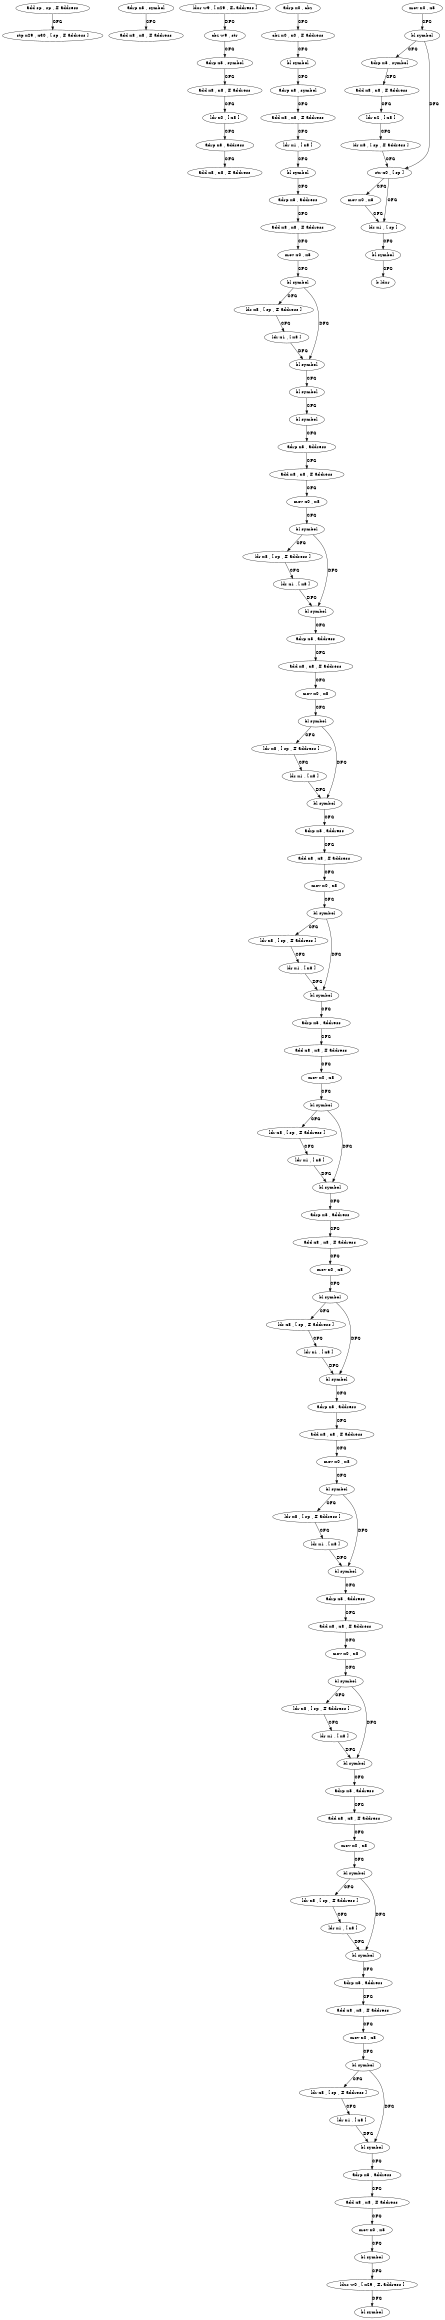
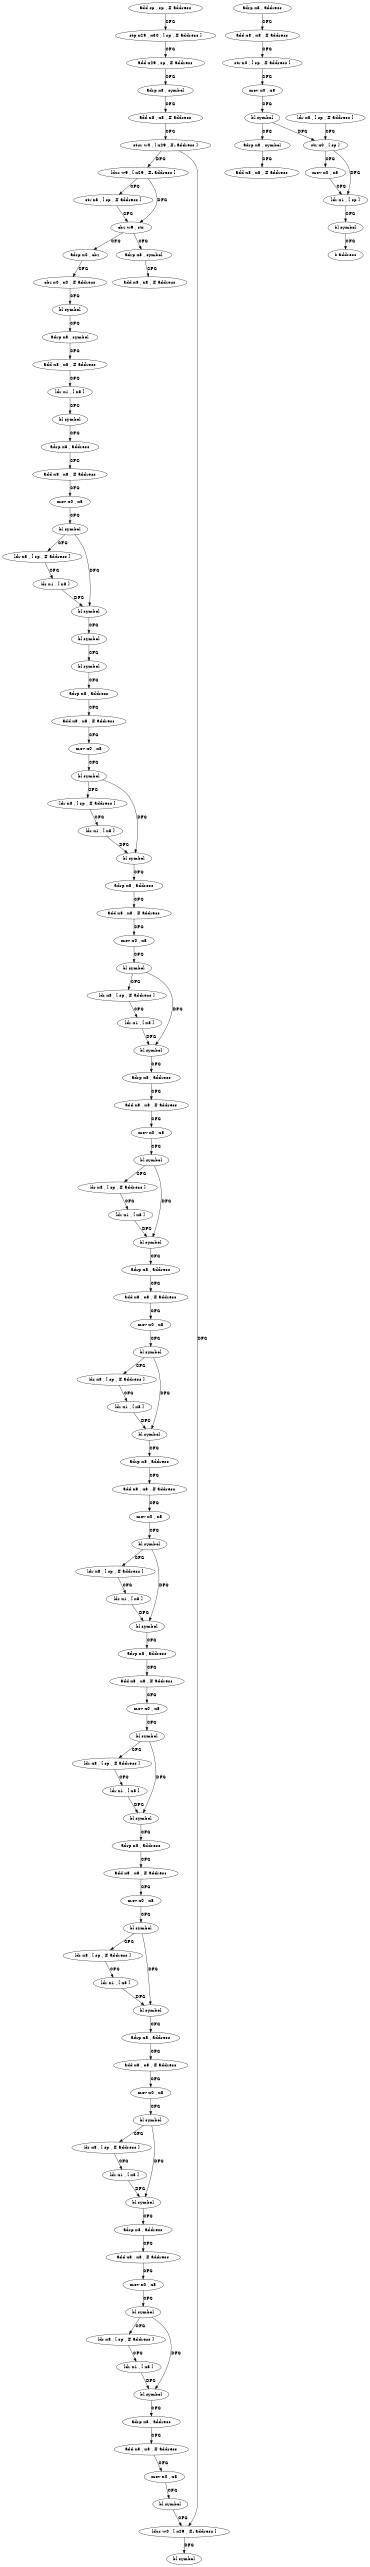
node "add x29 , sp , # address": added
node "str x0 , [ sp , # address ]": added
node "ldr x0 , [ x8 ]": removed
node "ldr x2 , [ x8 ]": removed
node "stur w0 , [ x29 , #- address ]": added
node "str x8 , [ sp , # address ]": added
edge "str x0 , [ sp ]" -> "ldr x1 , [ sp ]": label "CFG" -> "DFG"
edge "cbz w9 , str" -> "adrp x0 , cbz": added, label "CFG"
node "b ldur": label "b ldur" -> "b address"
